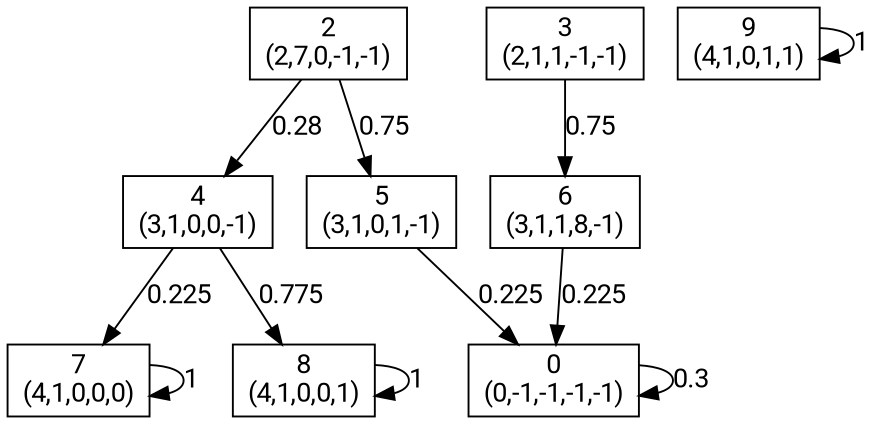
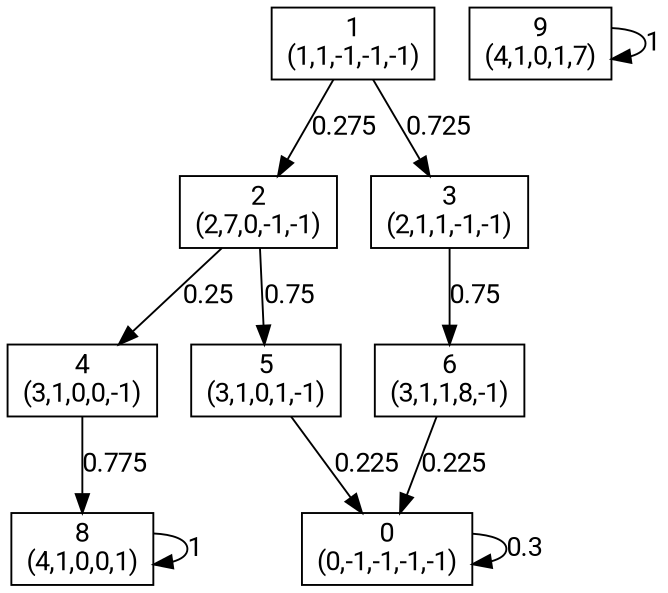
node "1 (1,1,-1,-1,-1)": added
node "9 (4,1,0,1,1)": label "9 (4,1,0,1,1)" -> "9 (4,1,0,1,7)"
edge "2 (2,7,0,-1,-1)" -> "4 (3,1,0,0,-1)": label "0.28" -> "0.25"
node "7 (4,1,0,0,0)": removed
